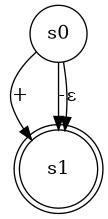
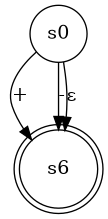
node "s1": label "s1" -> "s6"
